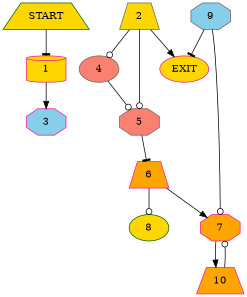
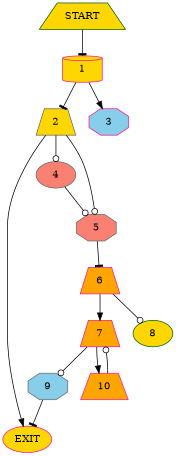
edge "1" -> "2": added
edge "9" -> "7": reversed
node "7": shape octagon -> trapezium
